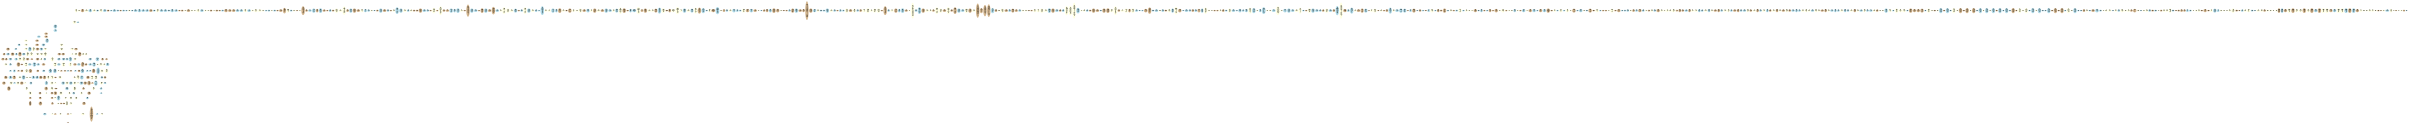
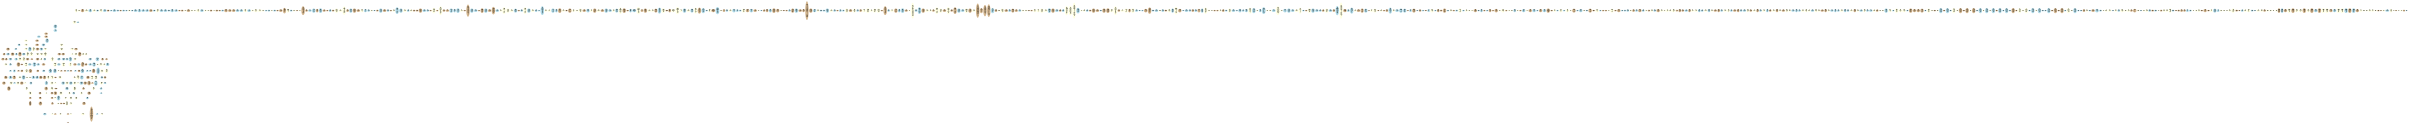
node "# 0x30b3 JUMPDEST PUSHX Data PUSHX Data JUMP": fillcolor tan -> lightyellow
